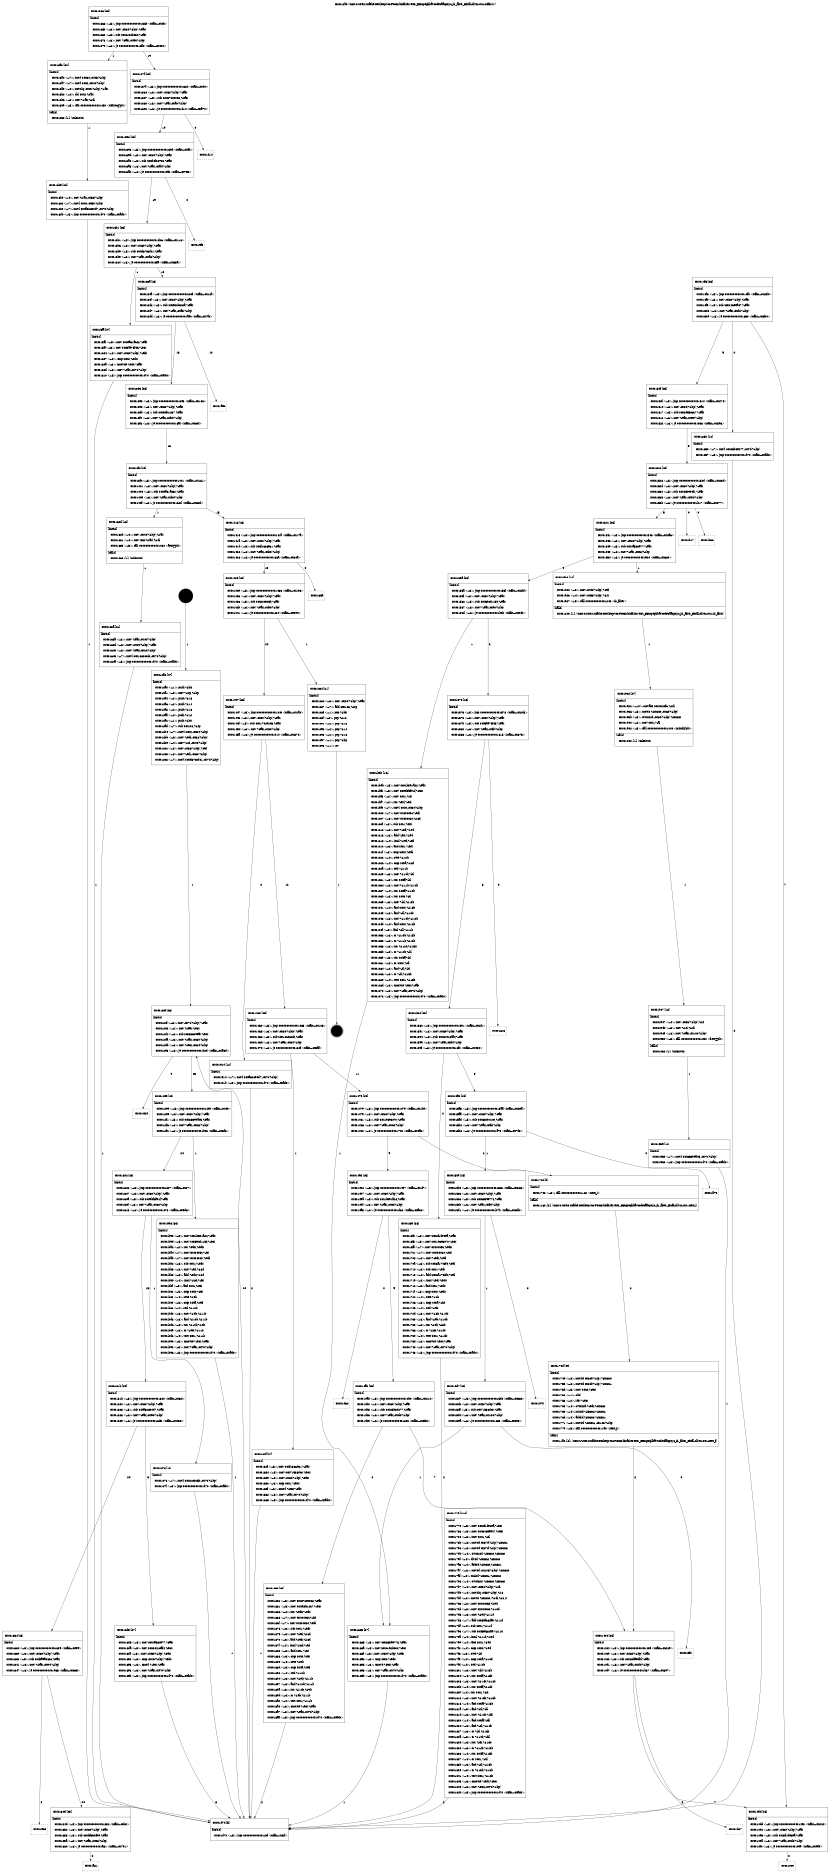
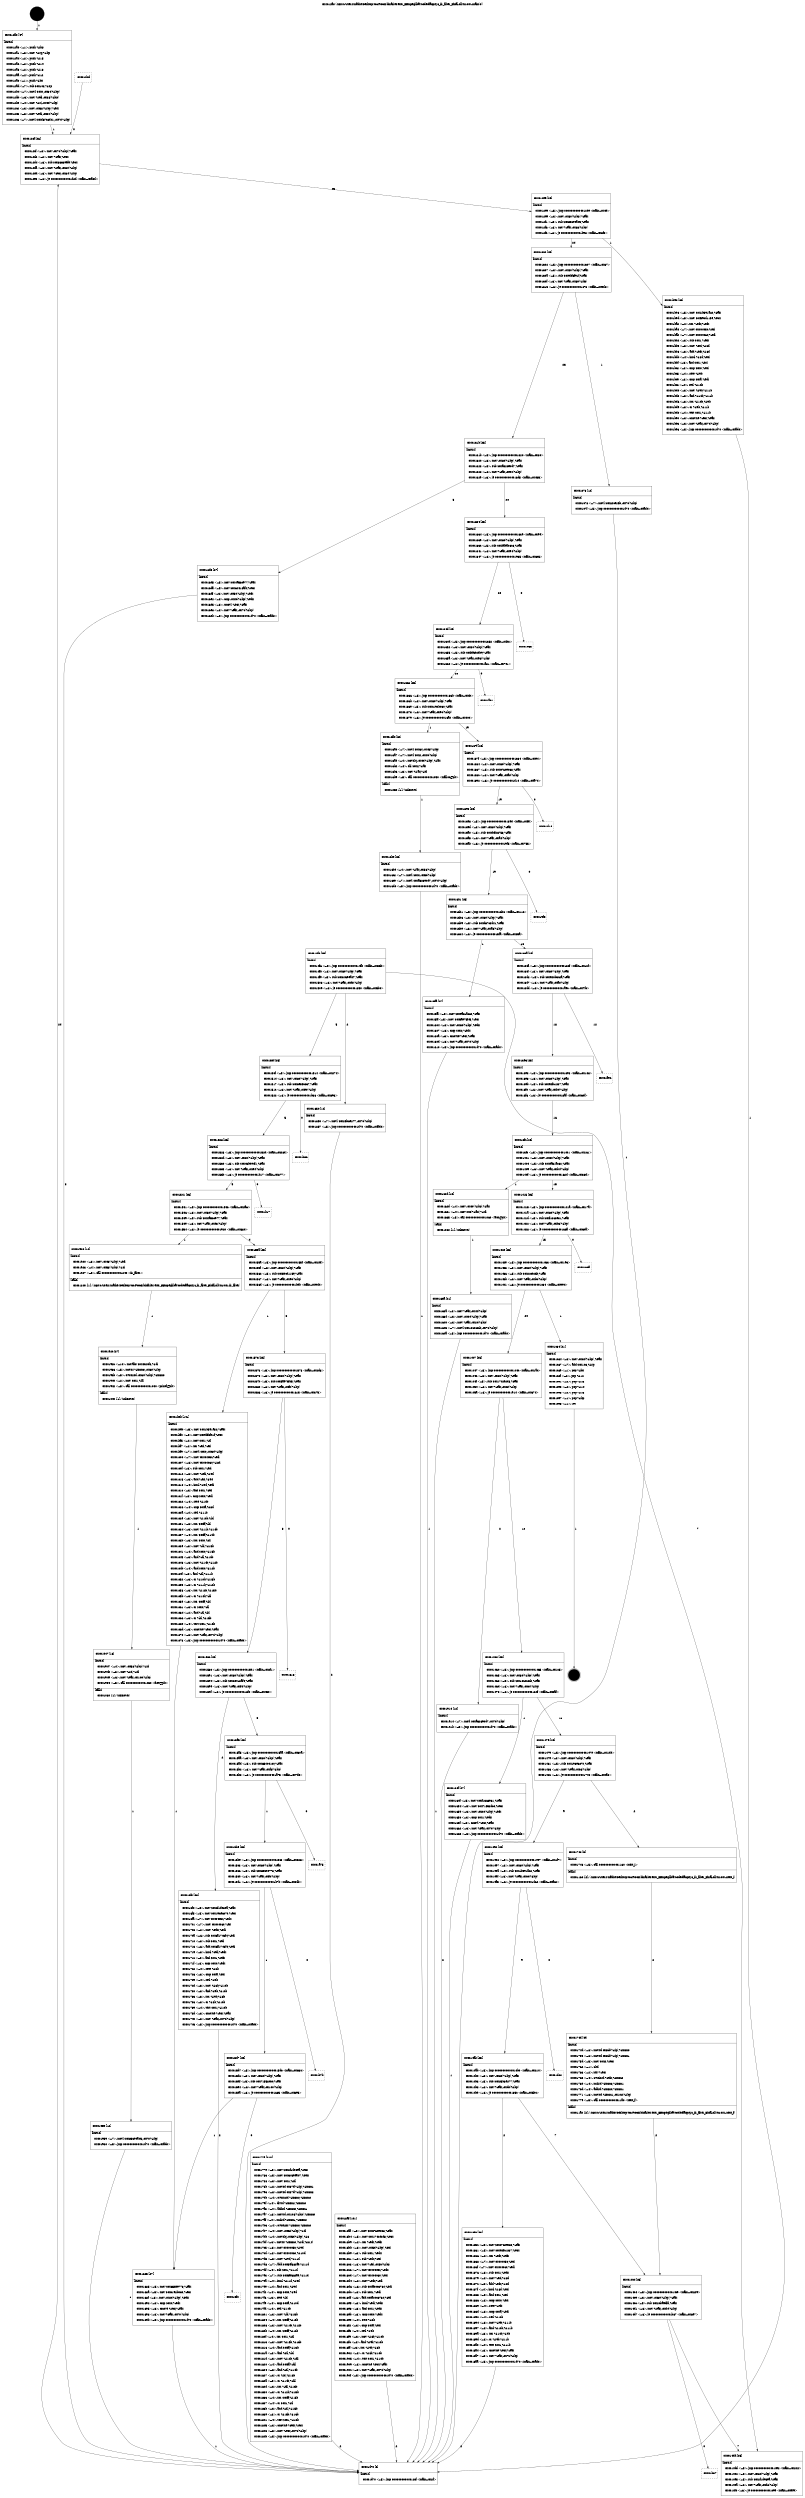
edge "0x401528 [25]" -> "0x401b36": now "0x40150f [25]" -> "0x401b36"
edge "0x40134d [25]" -> "0x401366 [25]": added, label "20"
edge "0x4012cf [26]" -> "0x401d2d": reversed
node "0x401c99": removed
node "0x4018af [101]": added
